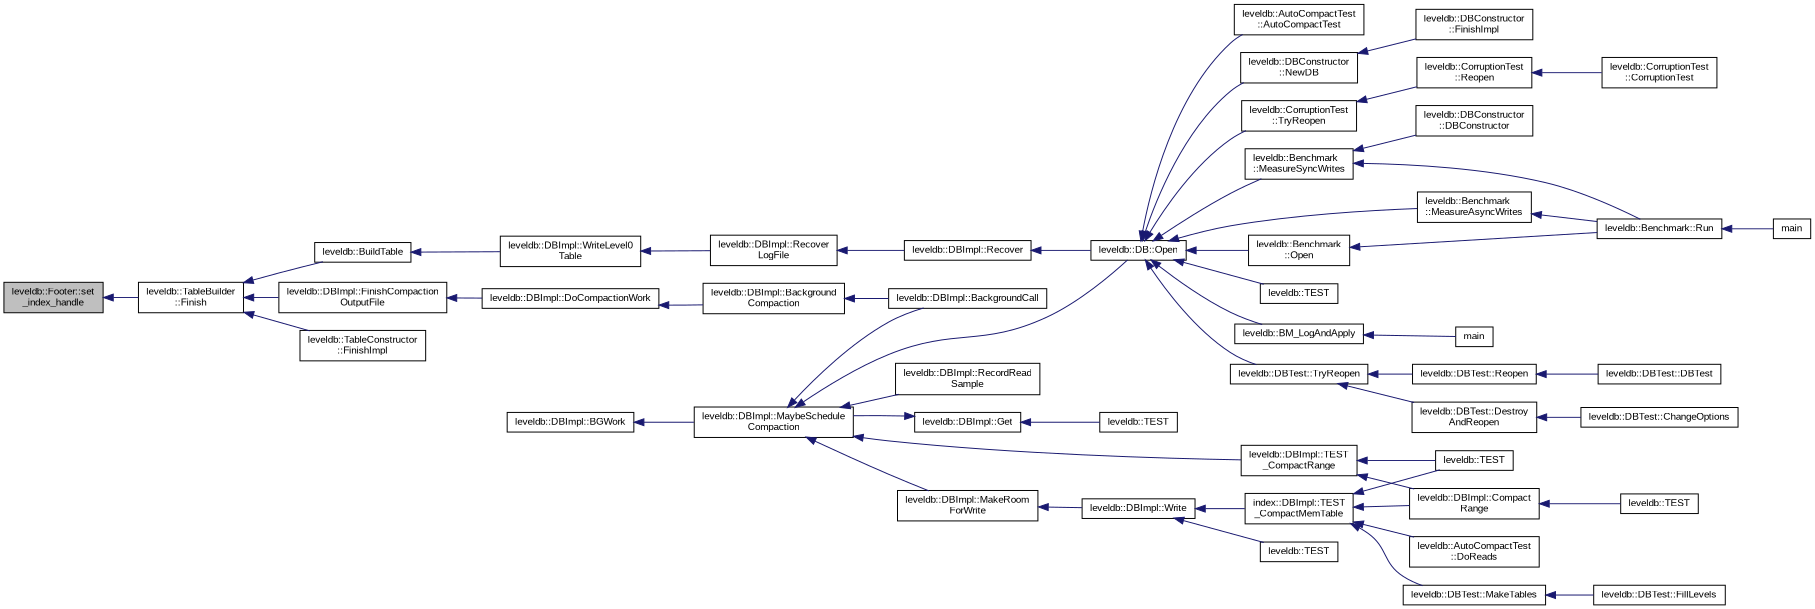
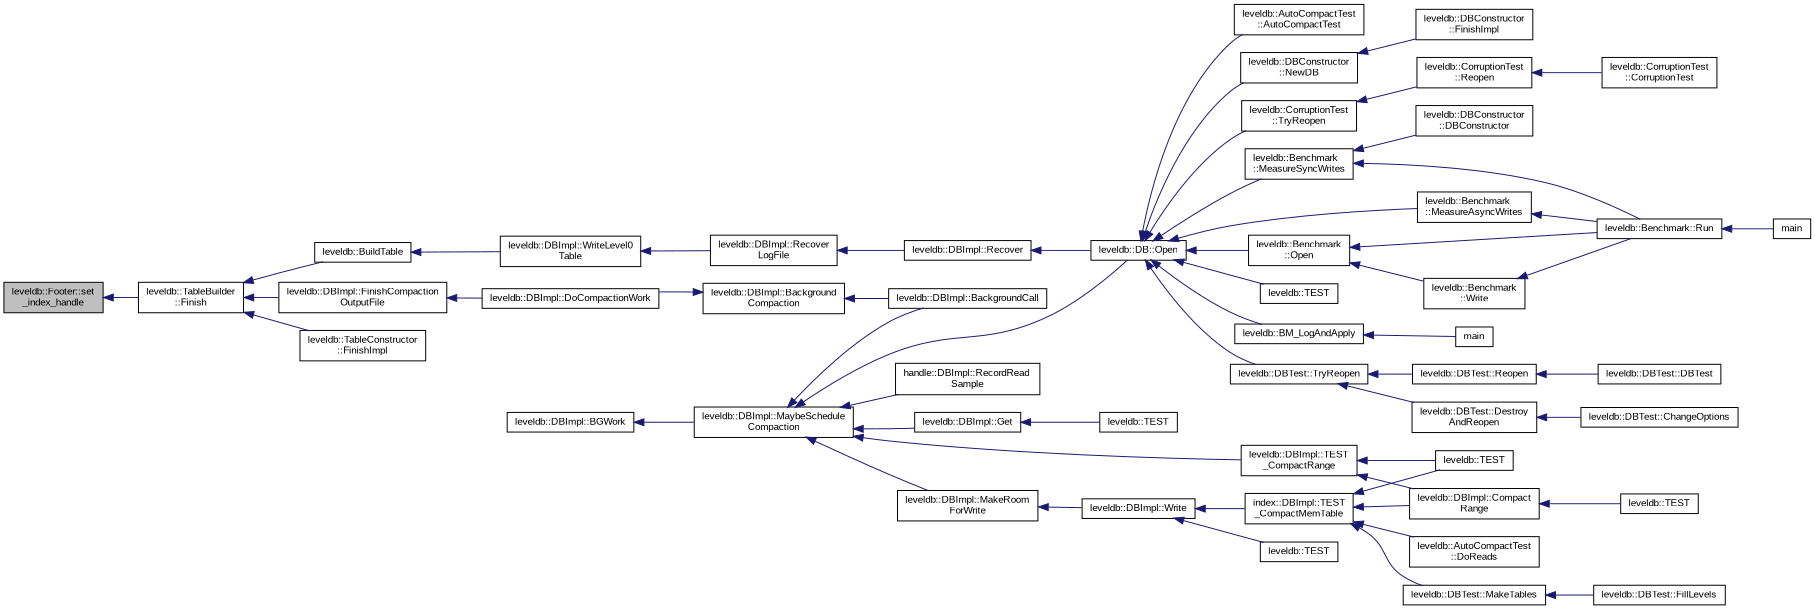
node "leveldb::Benchmark ::Write": added
edge "leveldb::DBImpl::Background Compaction" -> "leveldb::DBImpl::DoCompactionWork": reversed
node "leveldb::DBImpl::RecordRead Sample": label "leveldb::DBImpl::RecordRead Sample" -> "handle::DBImpl::RecordRead Sample"
edge "leveldb::DBImpl::MaybeSchedule Compaction" -> "leveldb::DBImpl::Get": reversed
